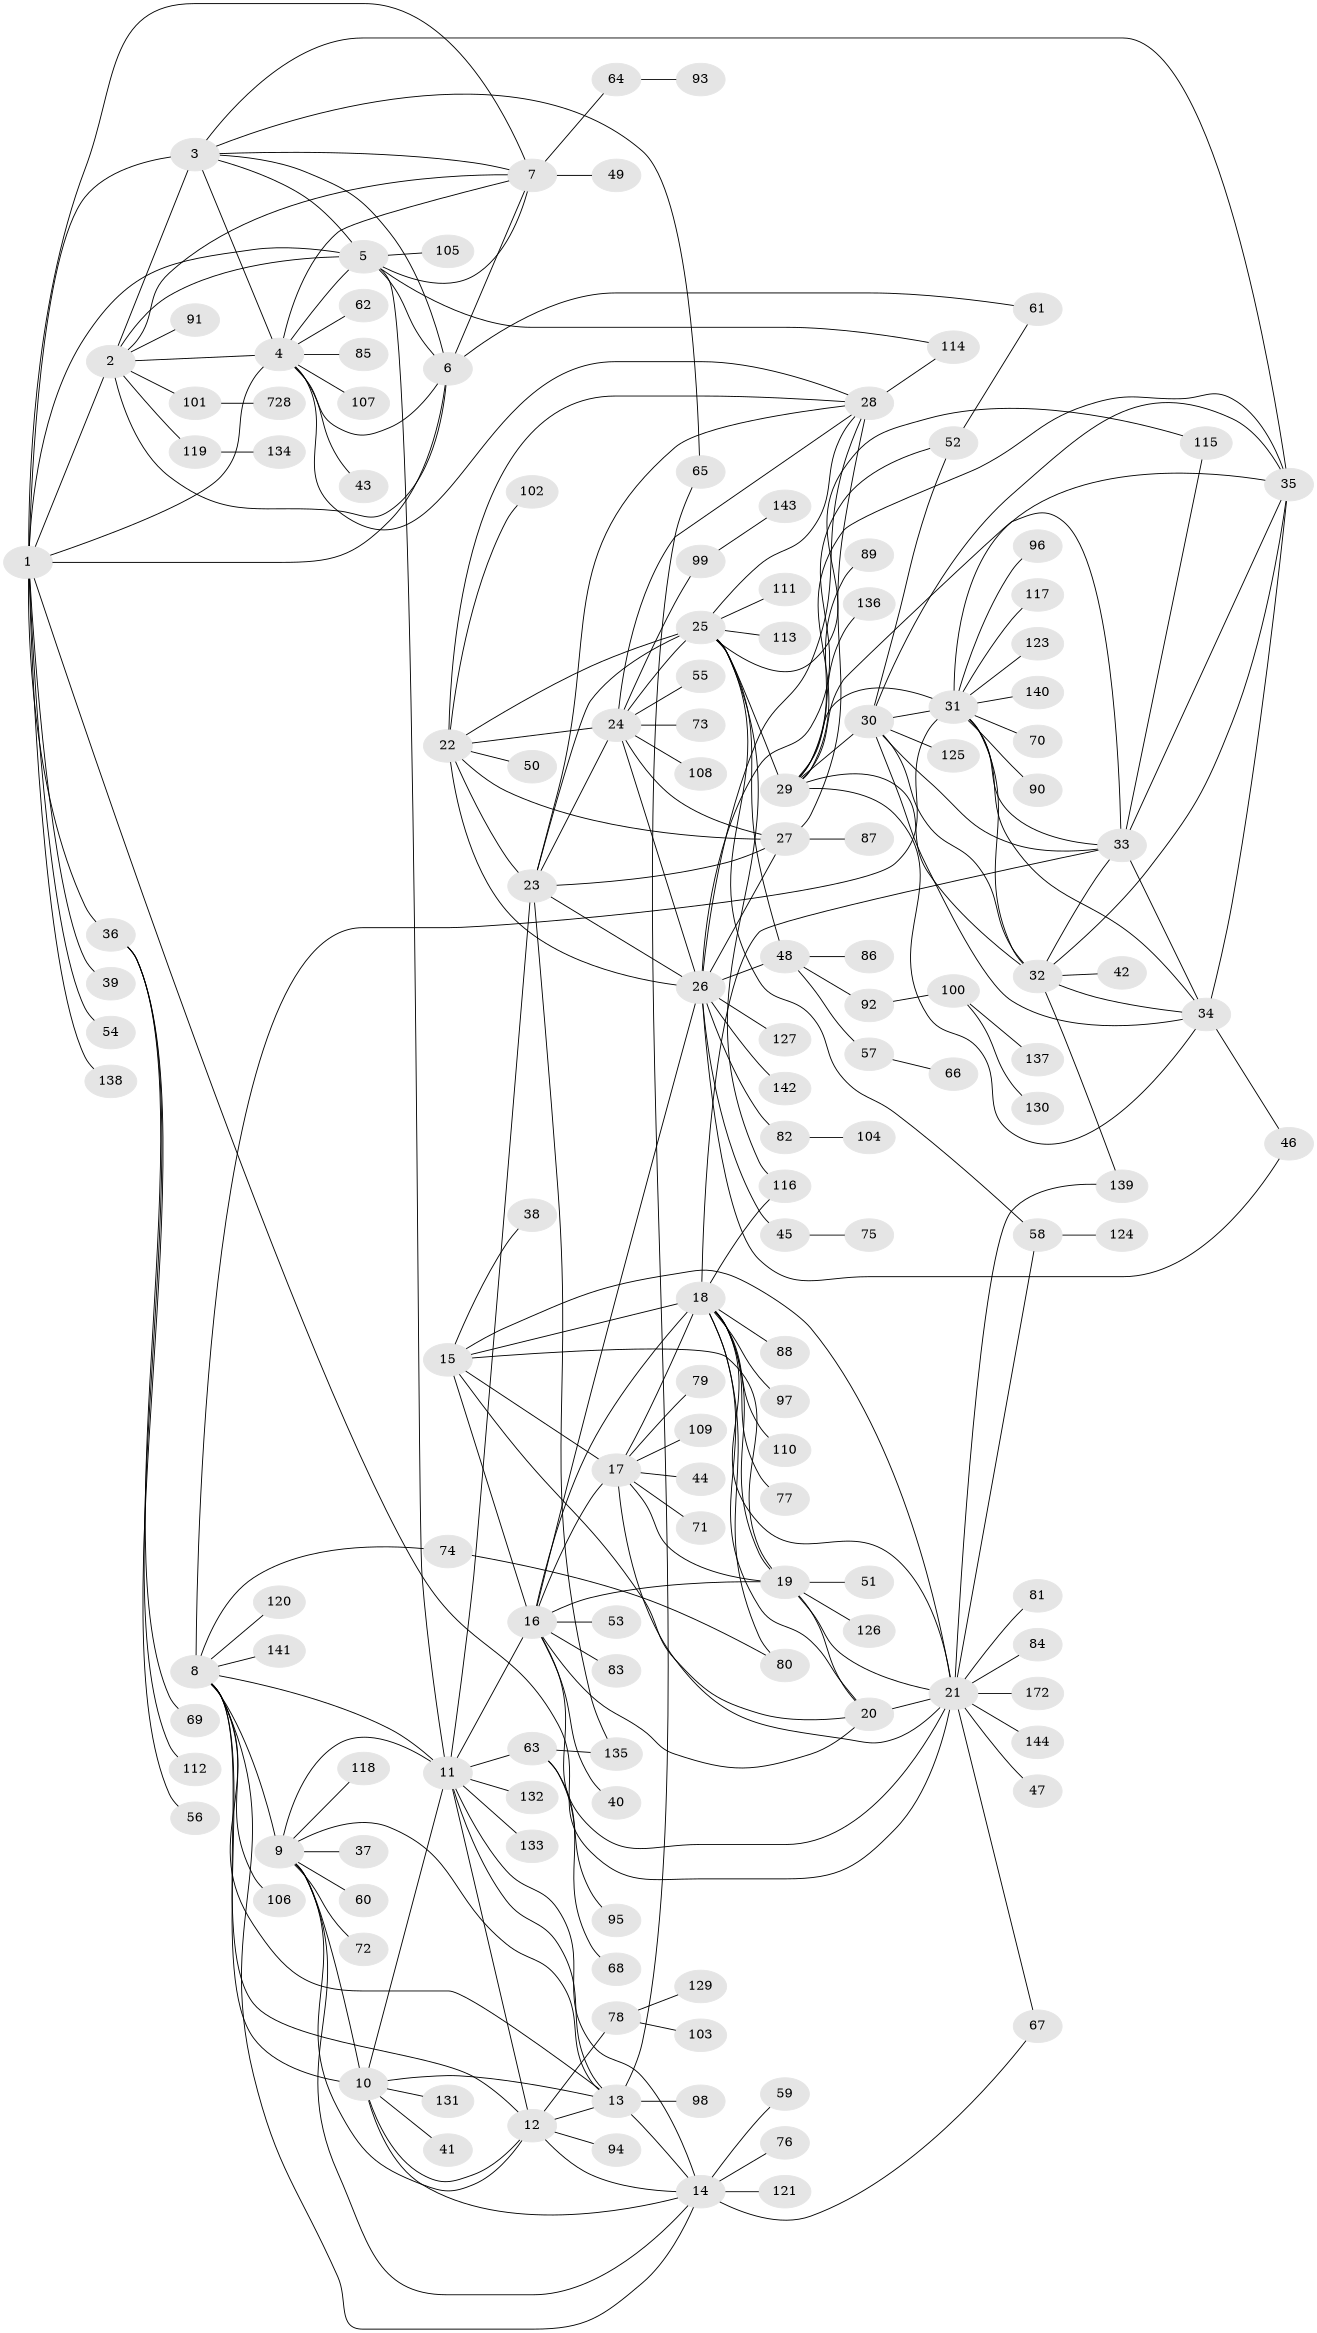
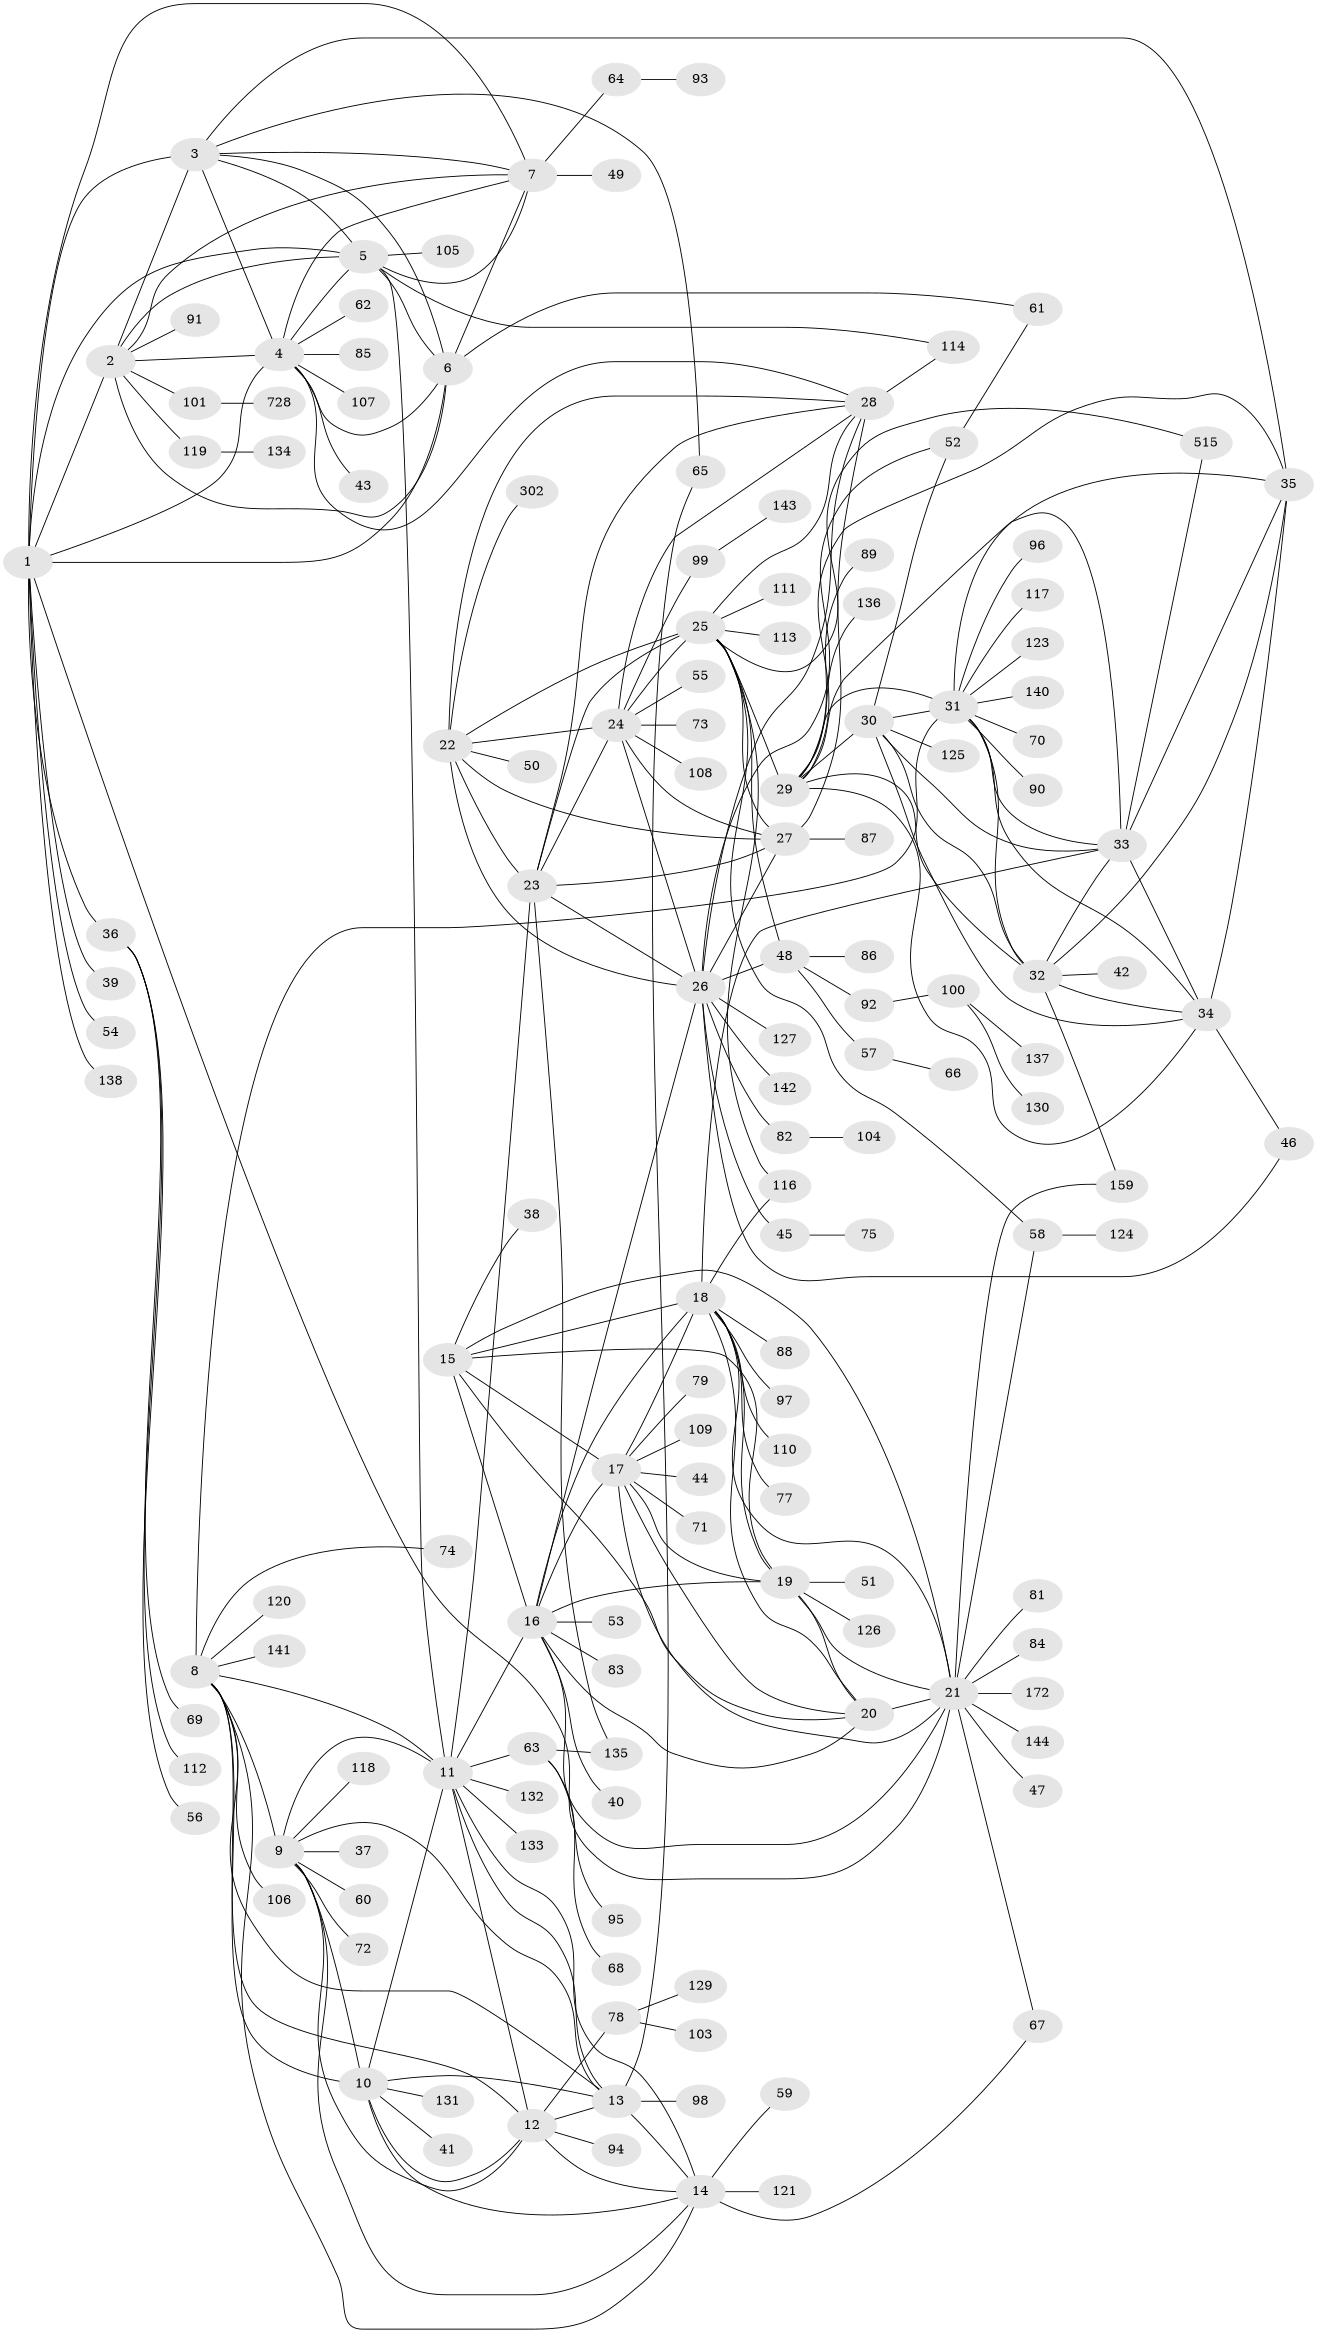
node "115": label "115" -> "515"
edge "35" -- "30": removed
node "102": label "102" -> "302"
edge "25" -- "27": added
node "139": label "139" -> "159"
edge "17" -- "20": added
node "80": removed
node "76": removed
